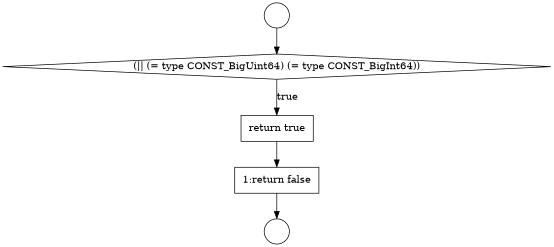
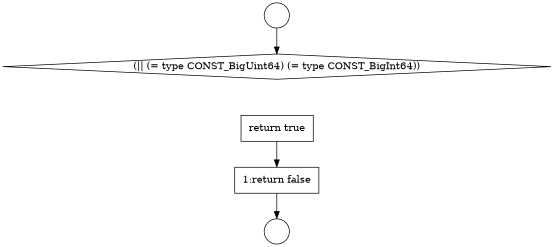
edge "(|| (= type CONST_BigUint64) (= type CONST_BigInt64))" -> "return true": removed, label "true"
